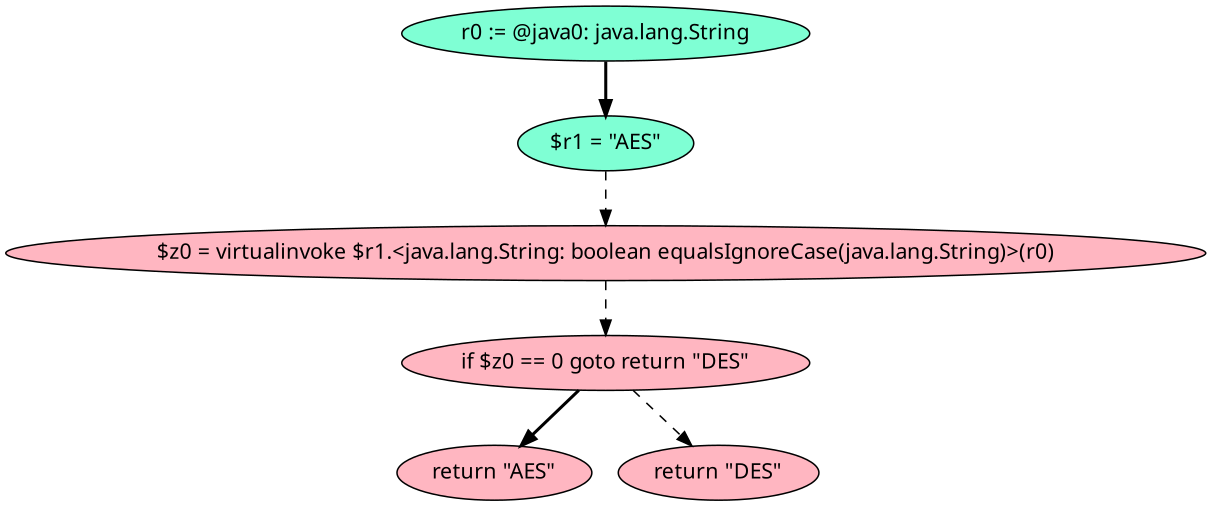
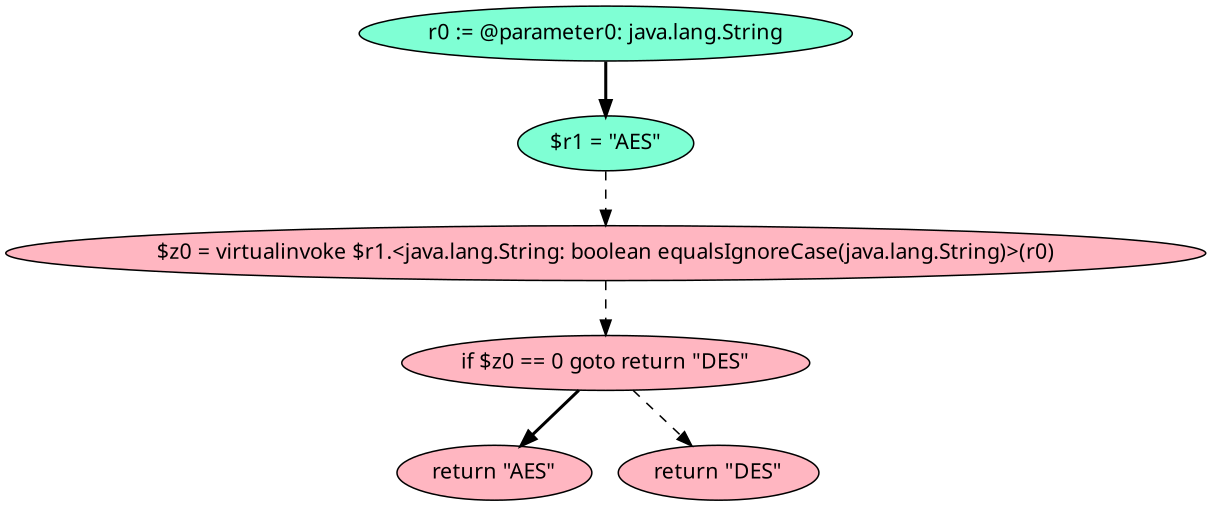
node "r0 := @java0: java.lang.String": label "r0 := @java0: java.lang.String" -> "r0 := @parameter0: java.lang.String"
